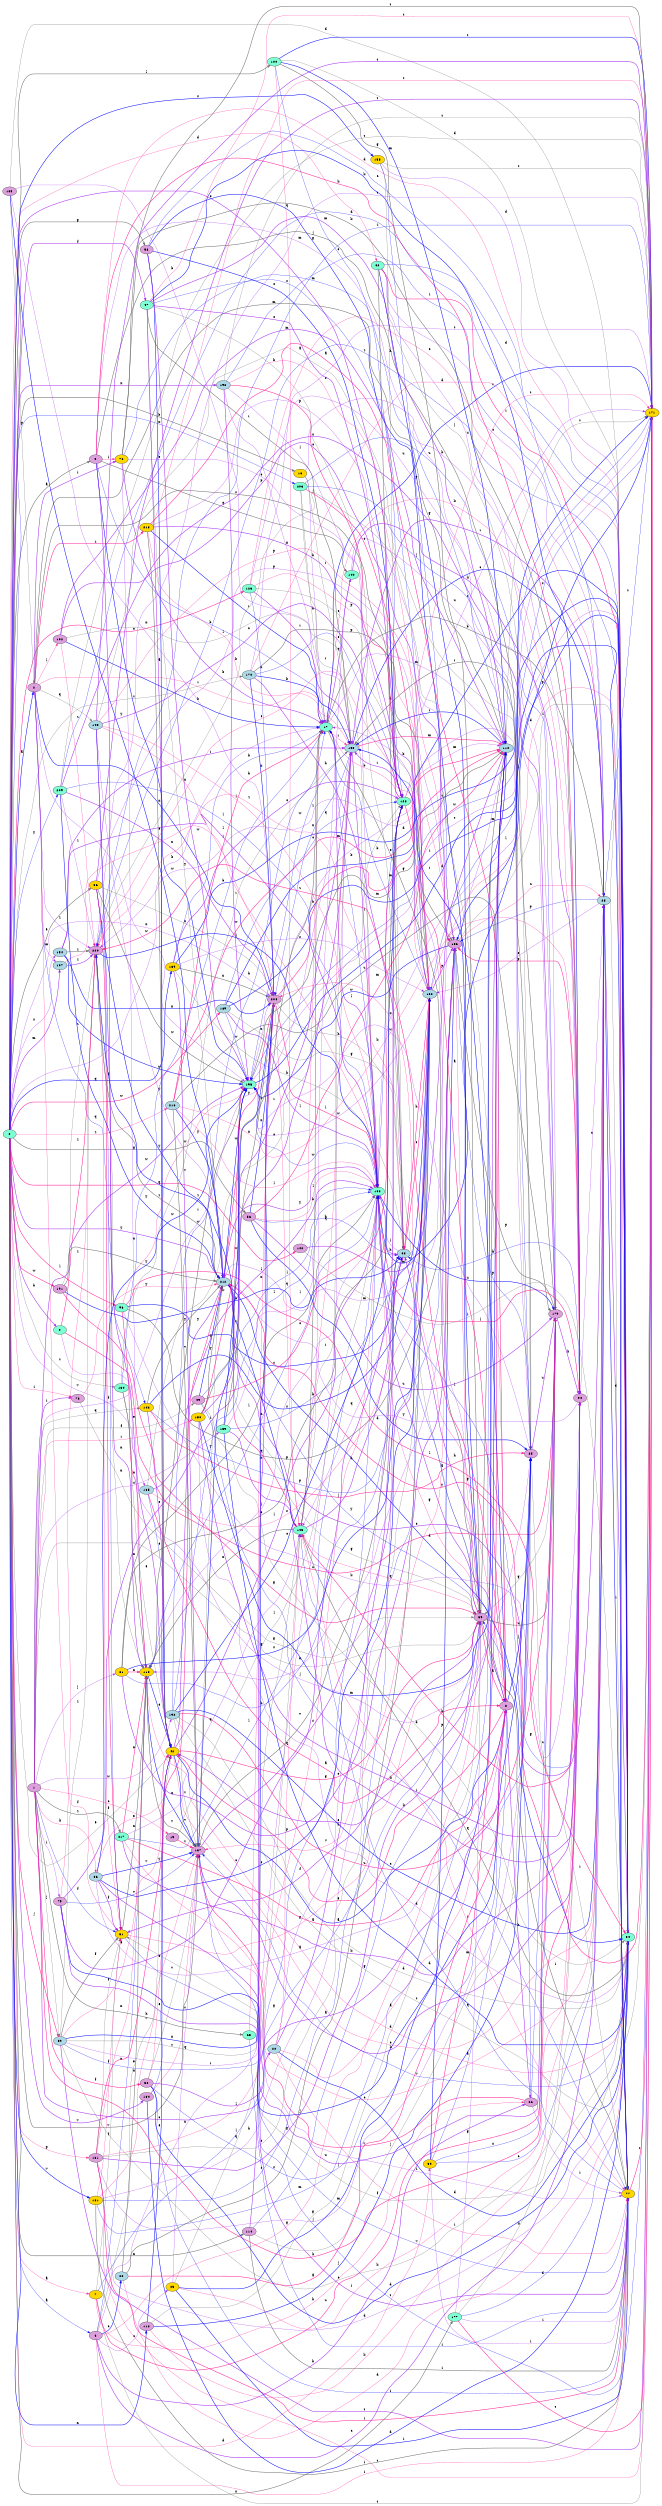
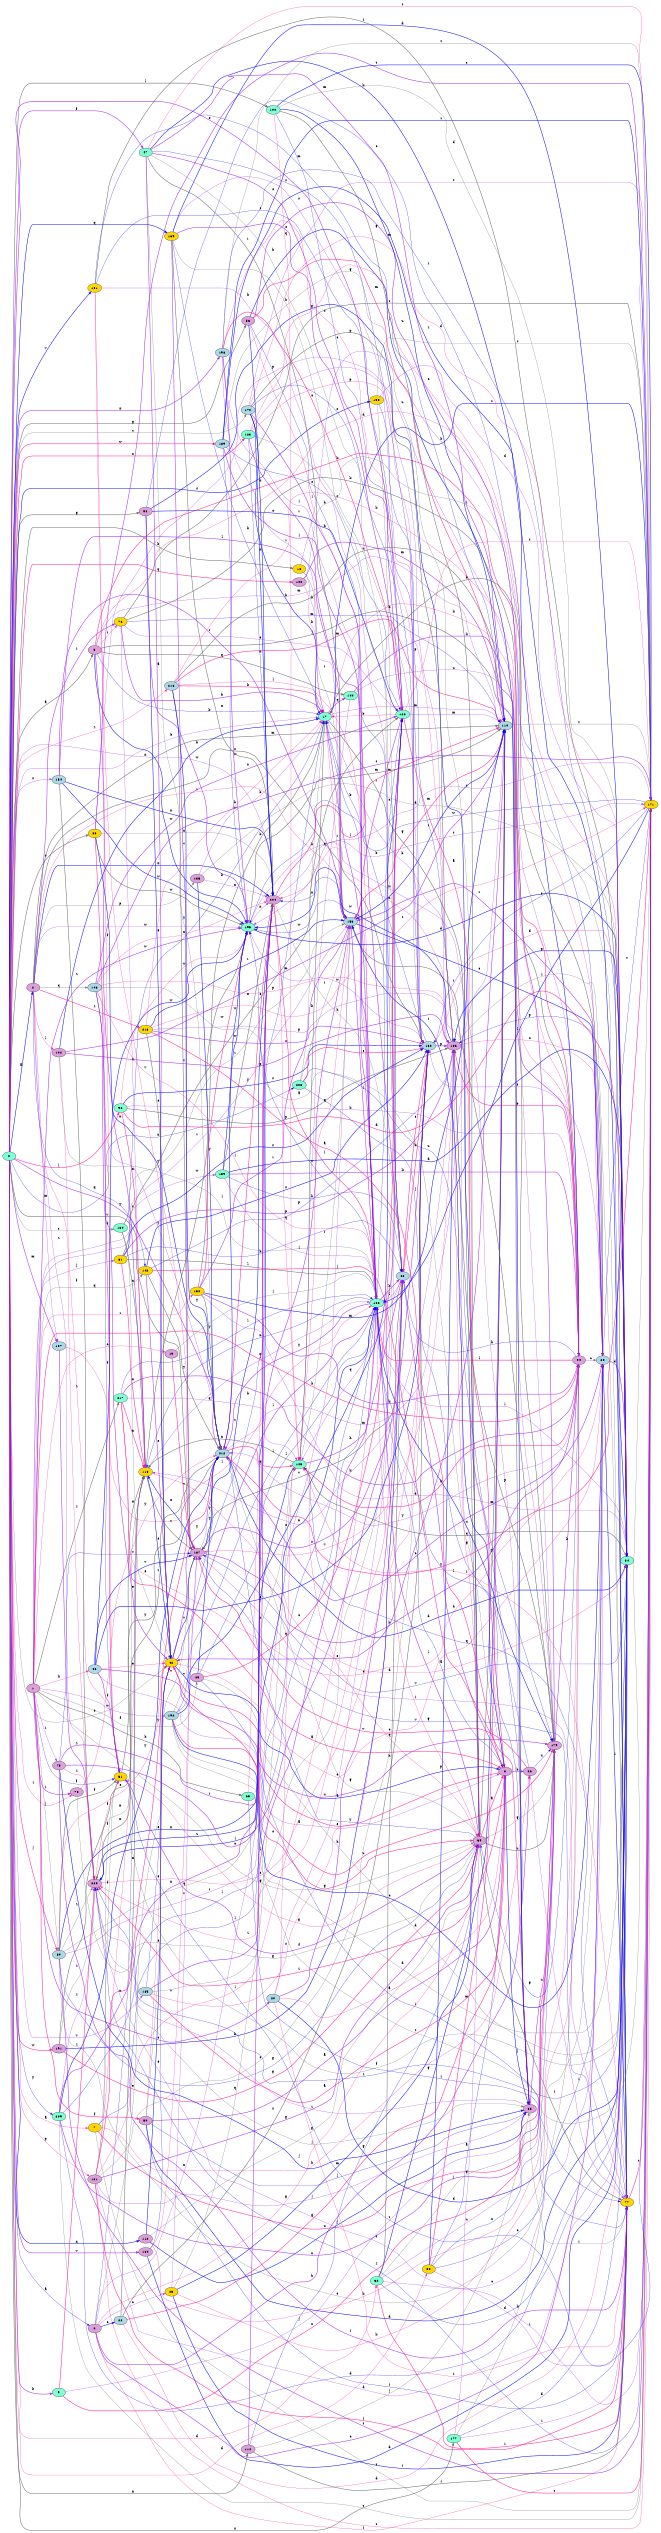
edge "135" -> "2": reversed
